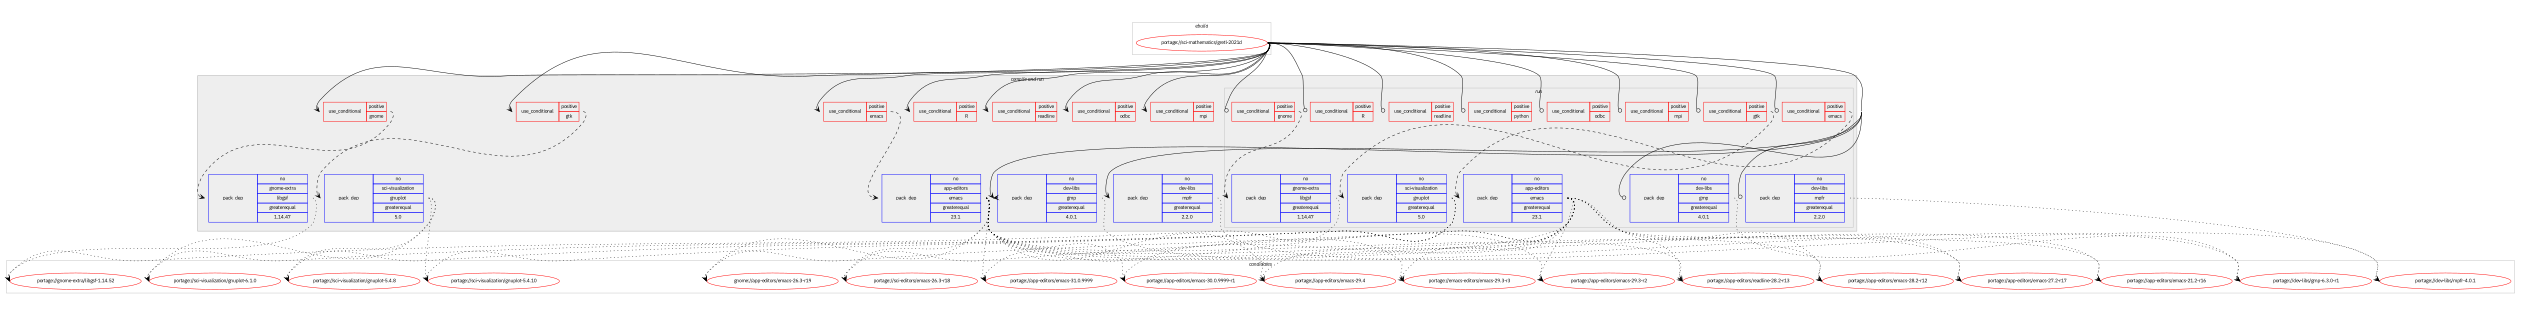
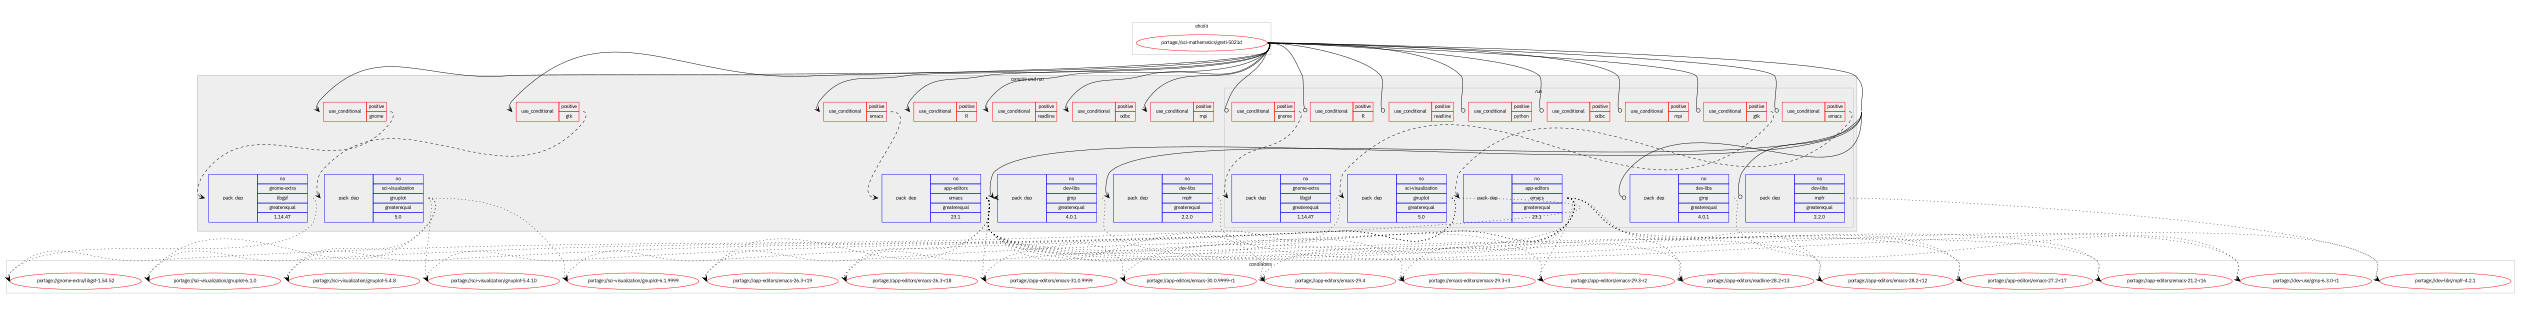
node "portage://sci-mathematics/gretl-2021d": label "portage://sci-mathematics/gretl-2021d" -> "portage://sci-mathematics/gretl-5021d"
node "portage://gnome-extra/libgsf-1.14.52": label "portage://gnome-extra/libgsf-1.14.52" -> "portage://gnome-extra/libgsf-1.54.52"
node "portage://sci-visualization/gnuplot-6.1.9999": added
node "gnome://app-editors/emacs-26.3-r19": label "gnome://app-editors/emacs-26.3-r19" -> "portage://app-editors/emacs-26.3-r19"
node "portage://sci-editors/emacs-26.3-r18": label "portage://sci-editors/emacs-26.3-r18" -> "portage://app-editors/emacs-26.3-r18"
node "portage://dev-libs/gmp-6.3.0-r1": label "portage://dev-libs/gmp-6.3.0-r1" -> "portage://dev-use/gmp-6.3.0-r1"
node "portage://dev-libs/mpfr-4.0.1": label "portage://dev-libs/mpfr-4.0.1" -> "portage://dev-libs/mpfr-4.2.1"
